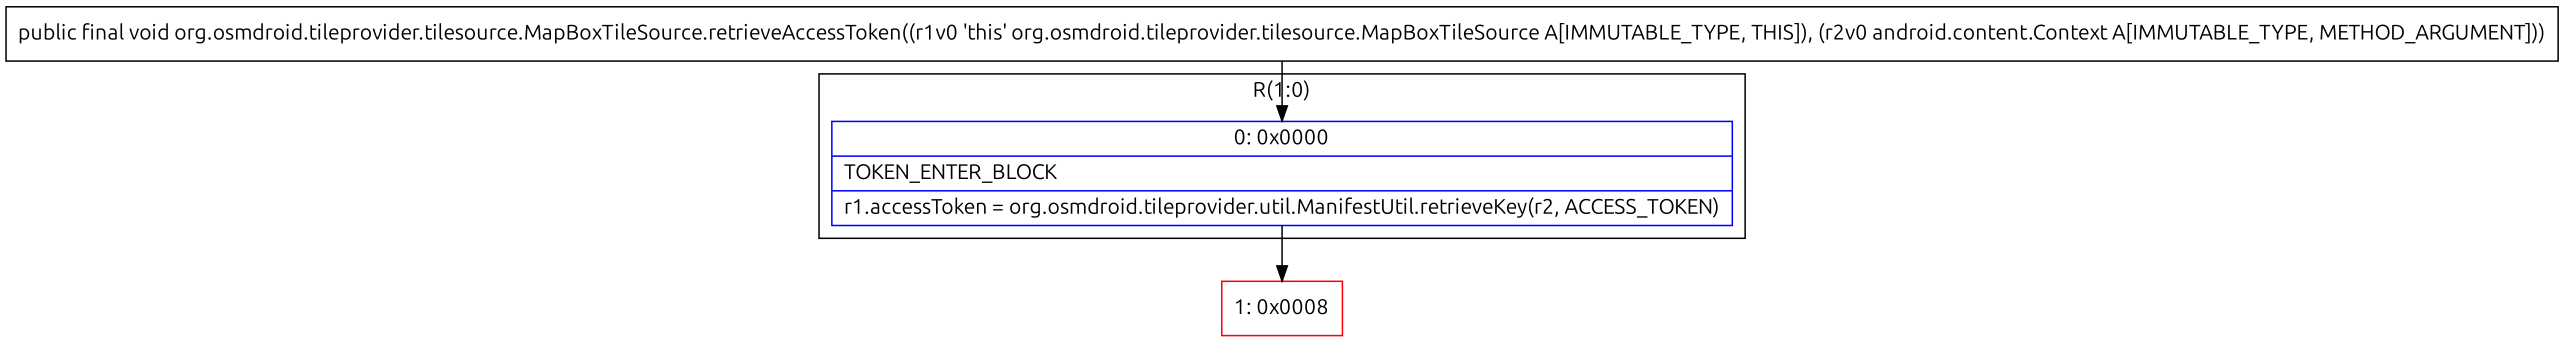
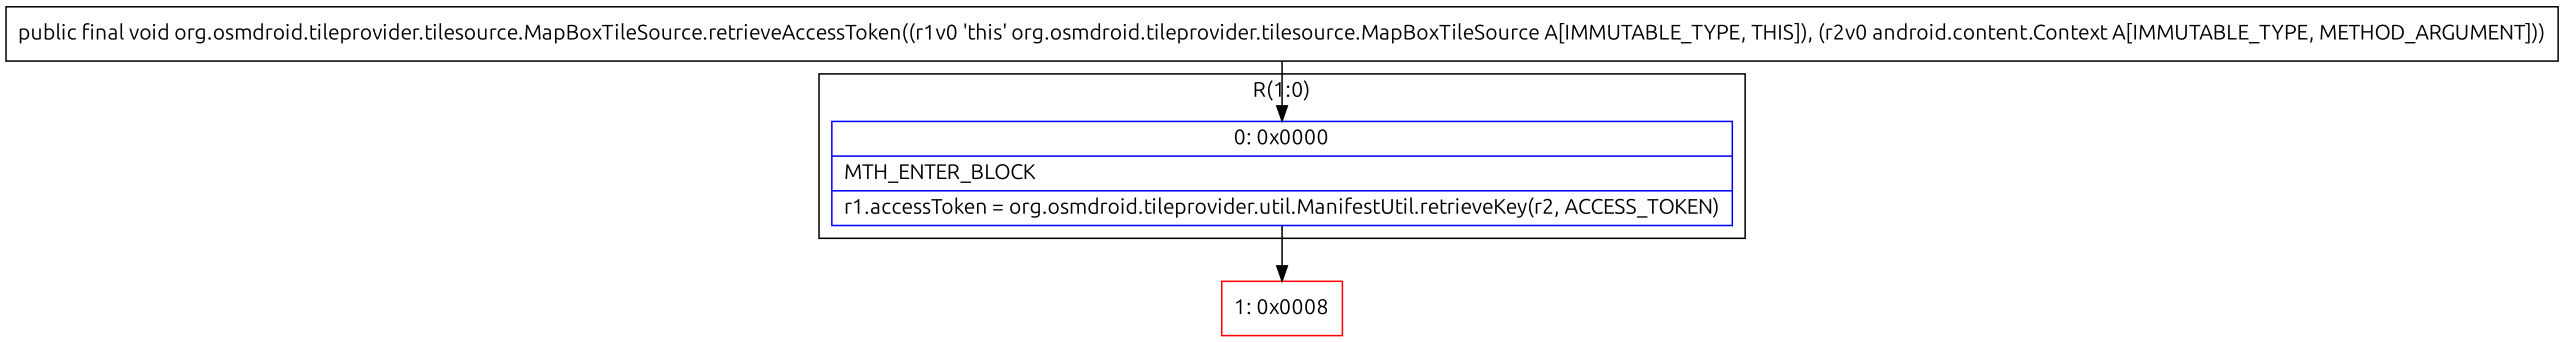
node "0: 0x0000": text "TOKEN_ENTER_BLOCK" -> "MTH_ENTER_BLOCK"
